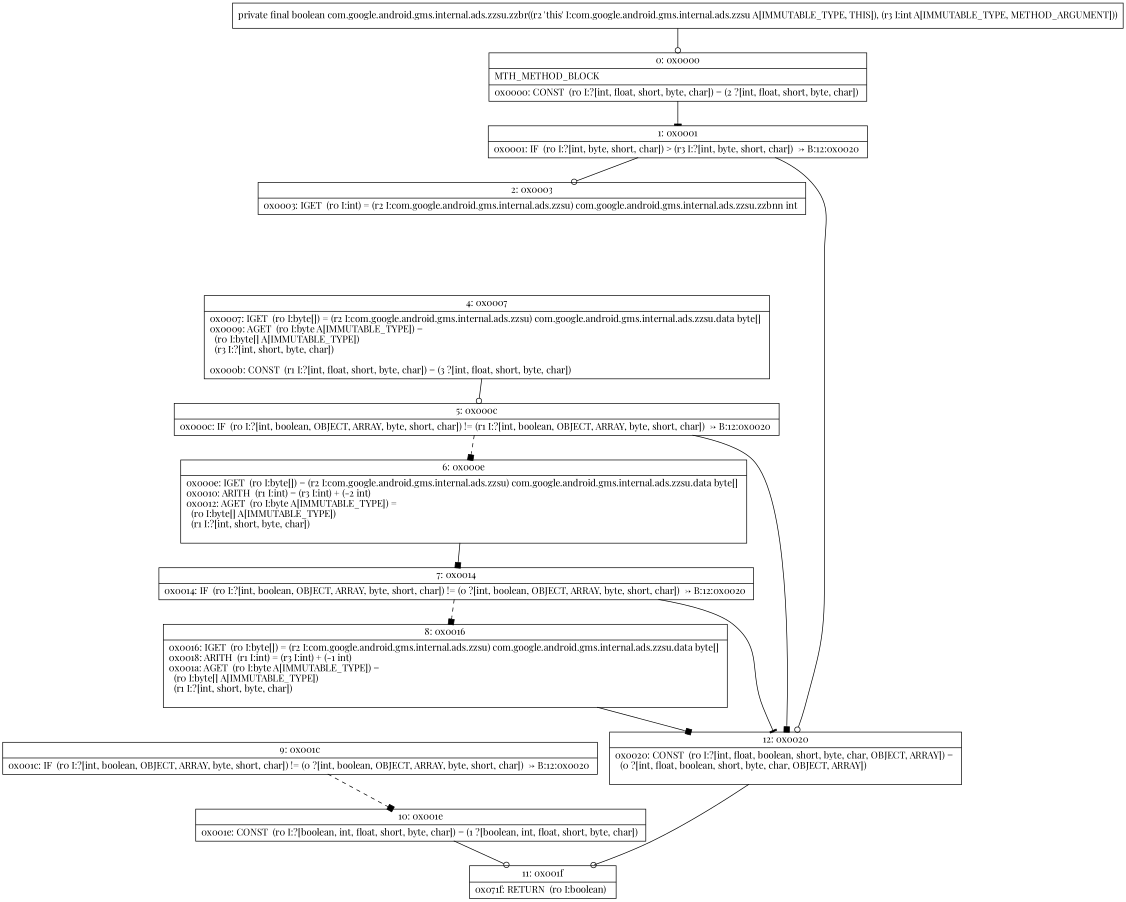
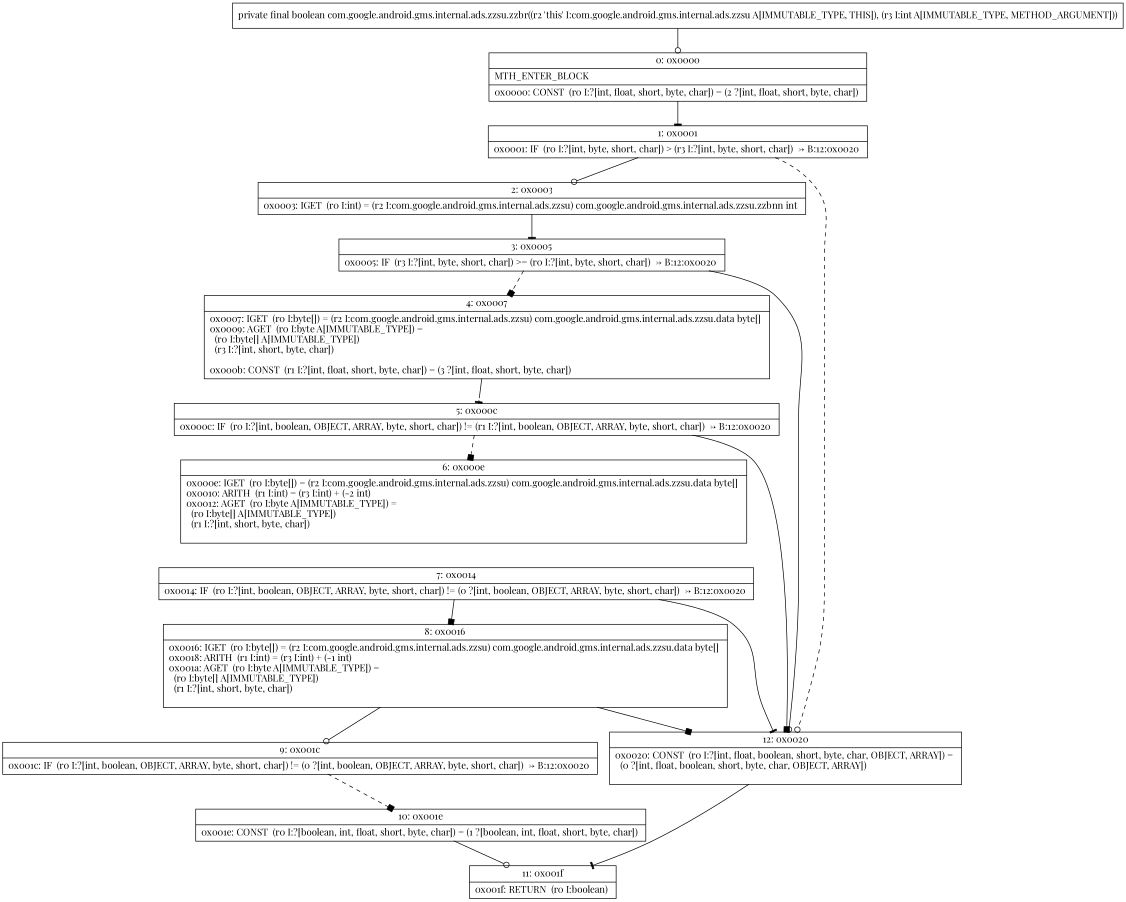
node "0: 0x0000": text "MTH_METHOD_BLOCK" -> "MTH_ENTER_BLOCK"
node "3: 0x0005": added
edge "4: 0x0007" -> "5: 0x000c": arrowhead odot -> tee
edge "1: 0x0001" -> "12: 0x0020": style solid -> dashed
edge "6: 0x000e" -> "7: 0x0014": removed
edge "7: 0x0014" -> "8: 0x0016": style dashed -> solid
edge "8: 0x0016" -> "9: 0x001c": added
edge "12: 0x0020" -> "11: 0x001f": arrowhead odot -> tee
node "11: 0x001f": text "0x071f: RETURN  (r0 I:boolean)" -> "0x001f: RETURN  (r0 I:boolean)"
